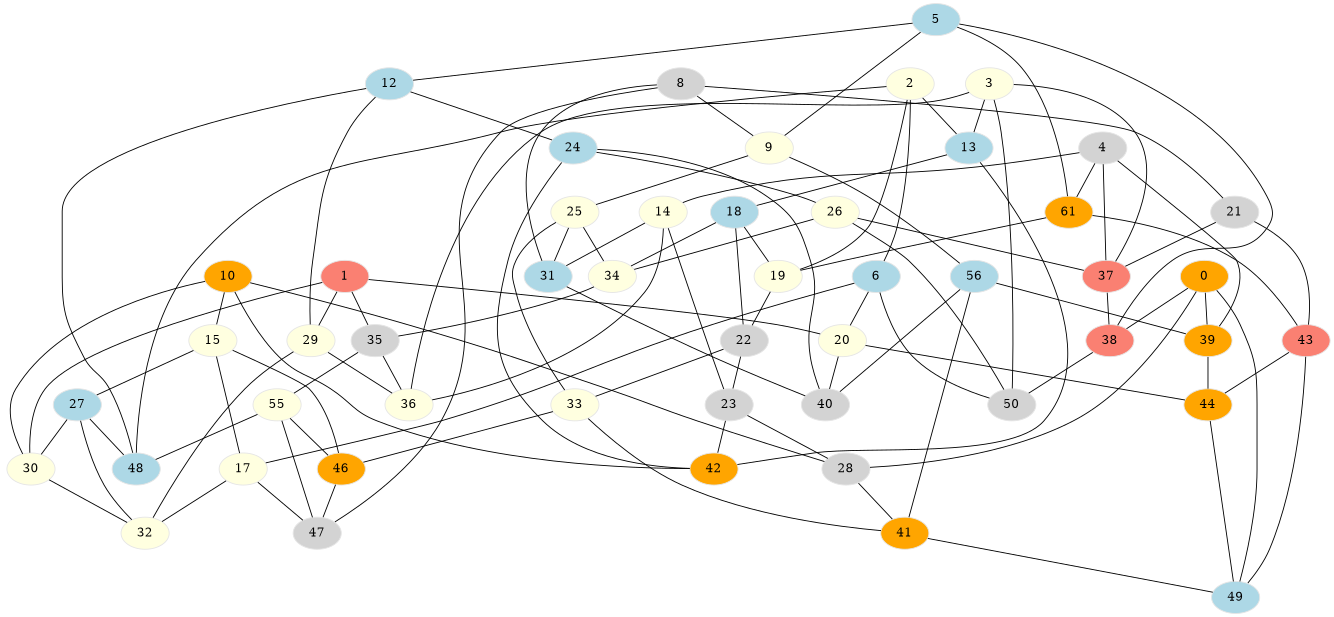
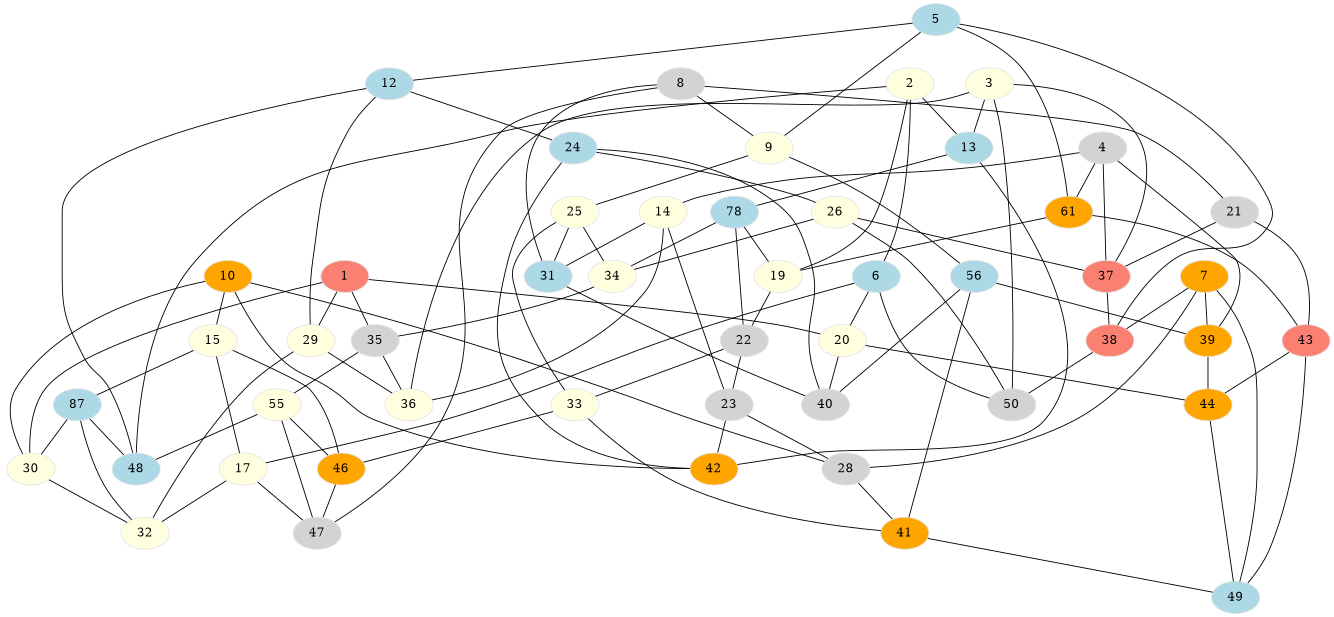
node "18": label "18" -> "78"
node "0": label "0" -> "7"
node "27": label "27" -> "87"
